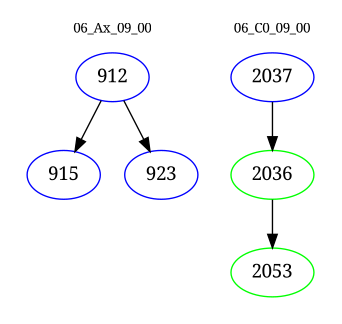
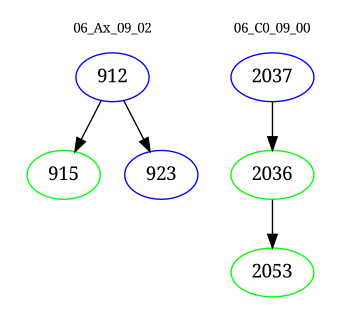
cluster "06_Ax_09_00": label "06_Ax_09_00" -> "06_Ax_09_02"
node "915": color blue -> green
